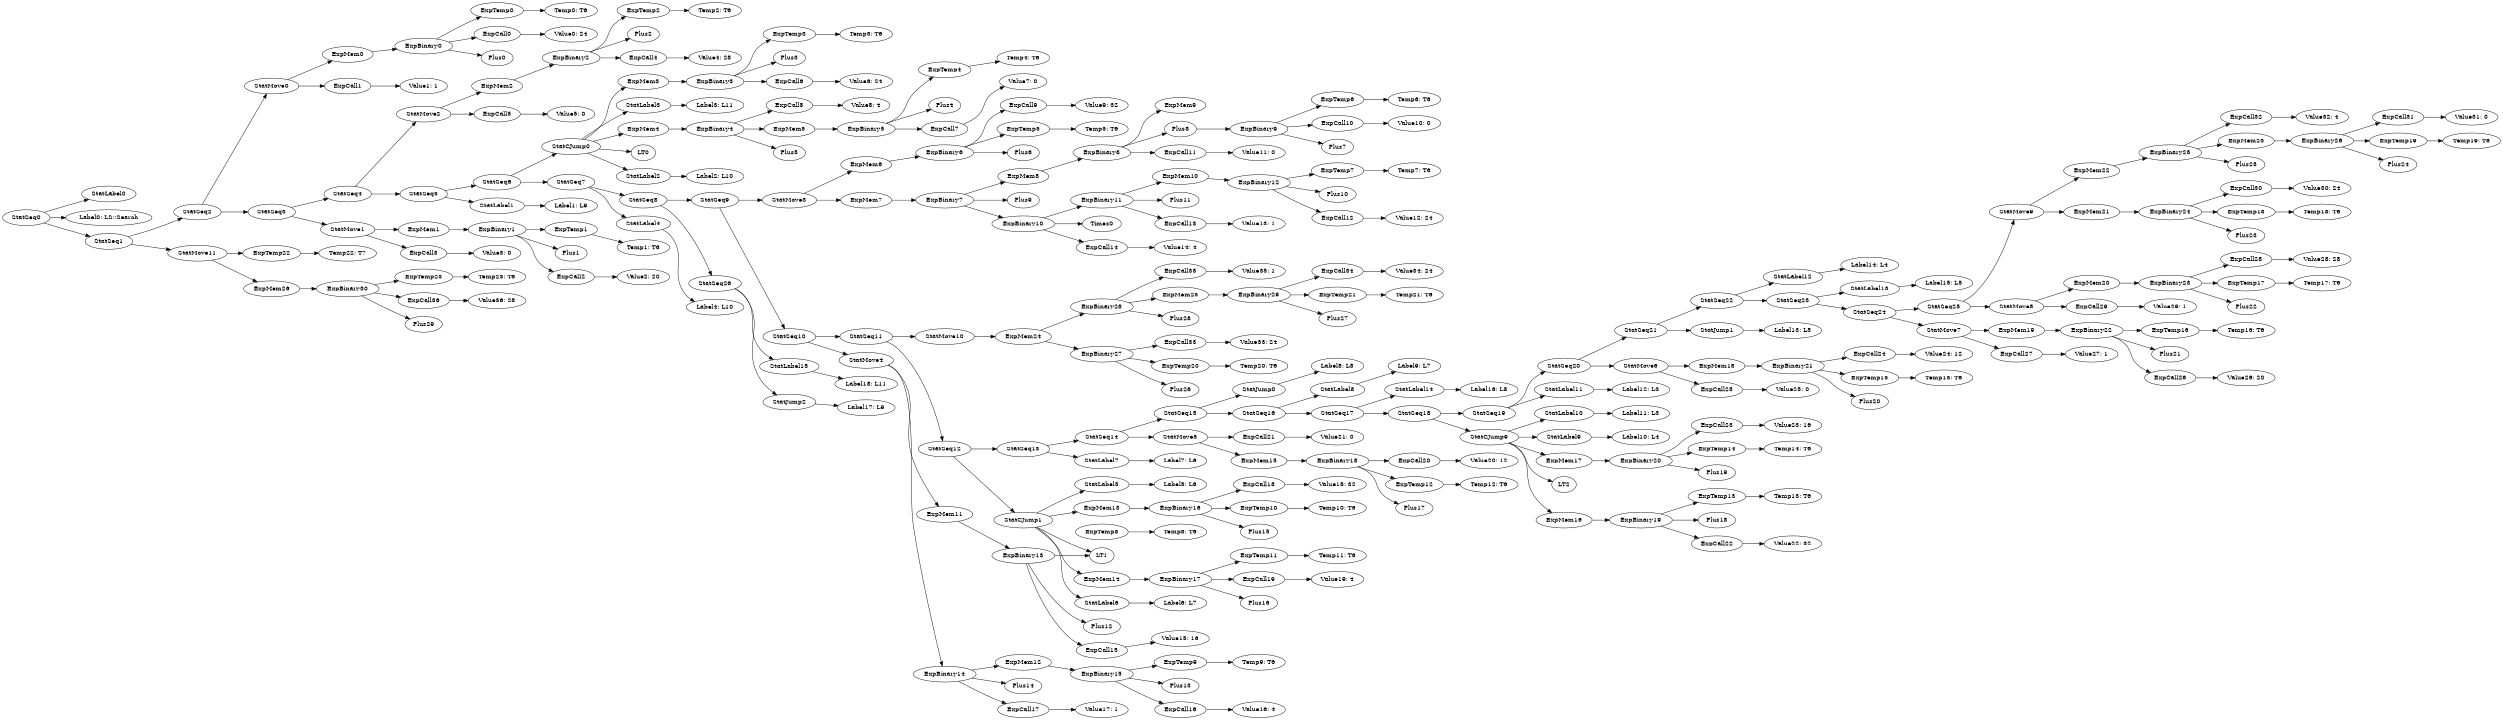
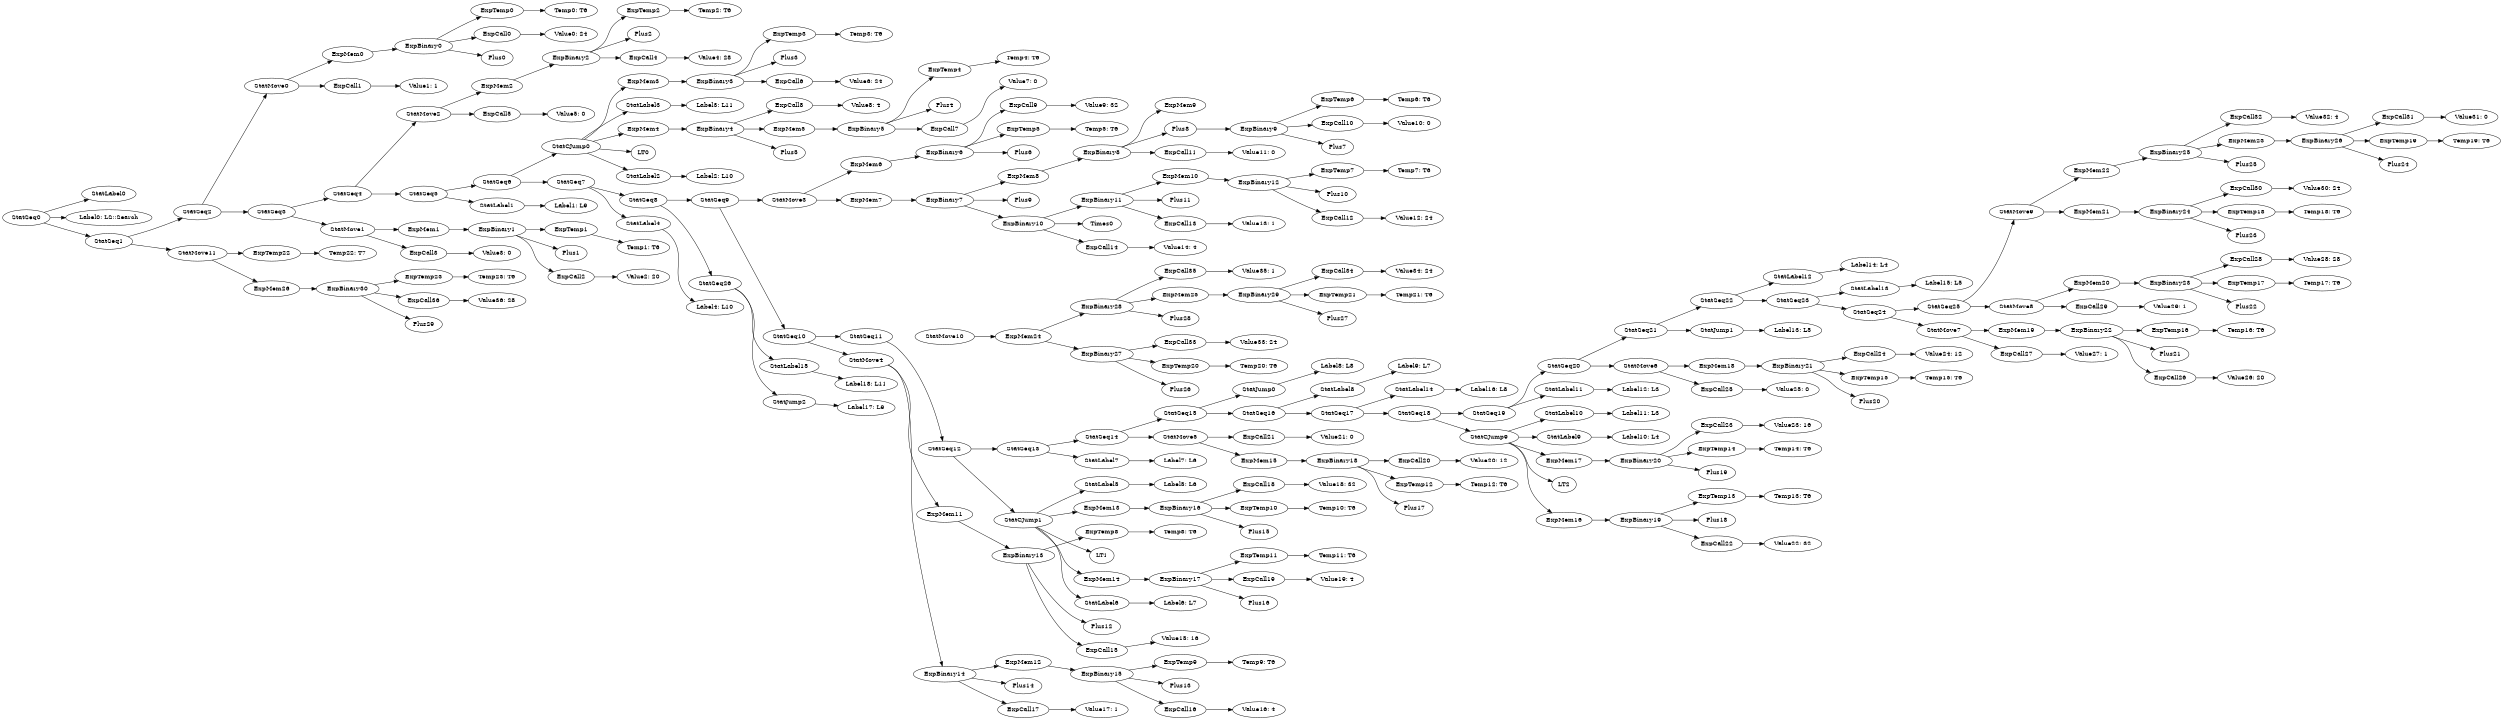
edge "StatSeq11" -> "StatMove10": removed
edge "ExpBinary13" -> "LT1": now "ExpBinary13" -> "ExpTemp8"
